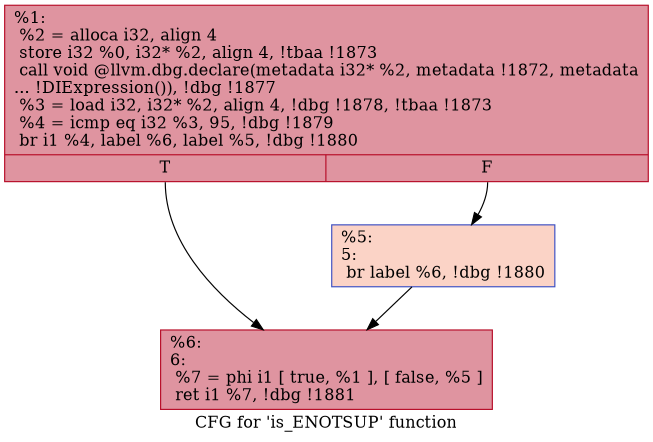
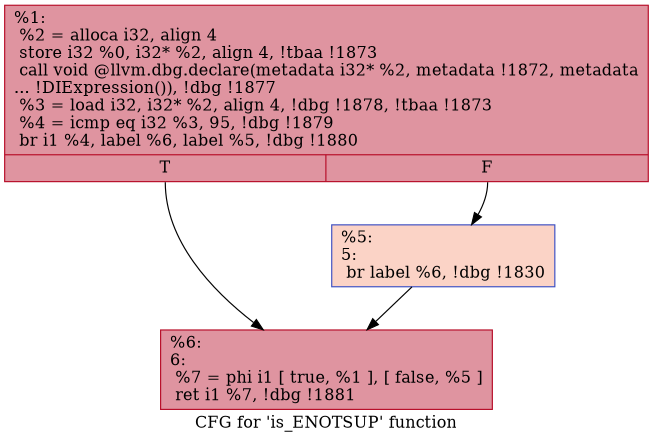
node "%5:": text "br label %6, !dbg !1880" -> "br label %6, !dbg !1830"
